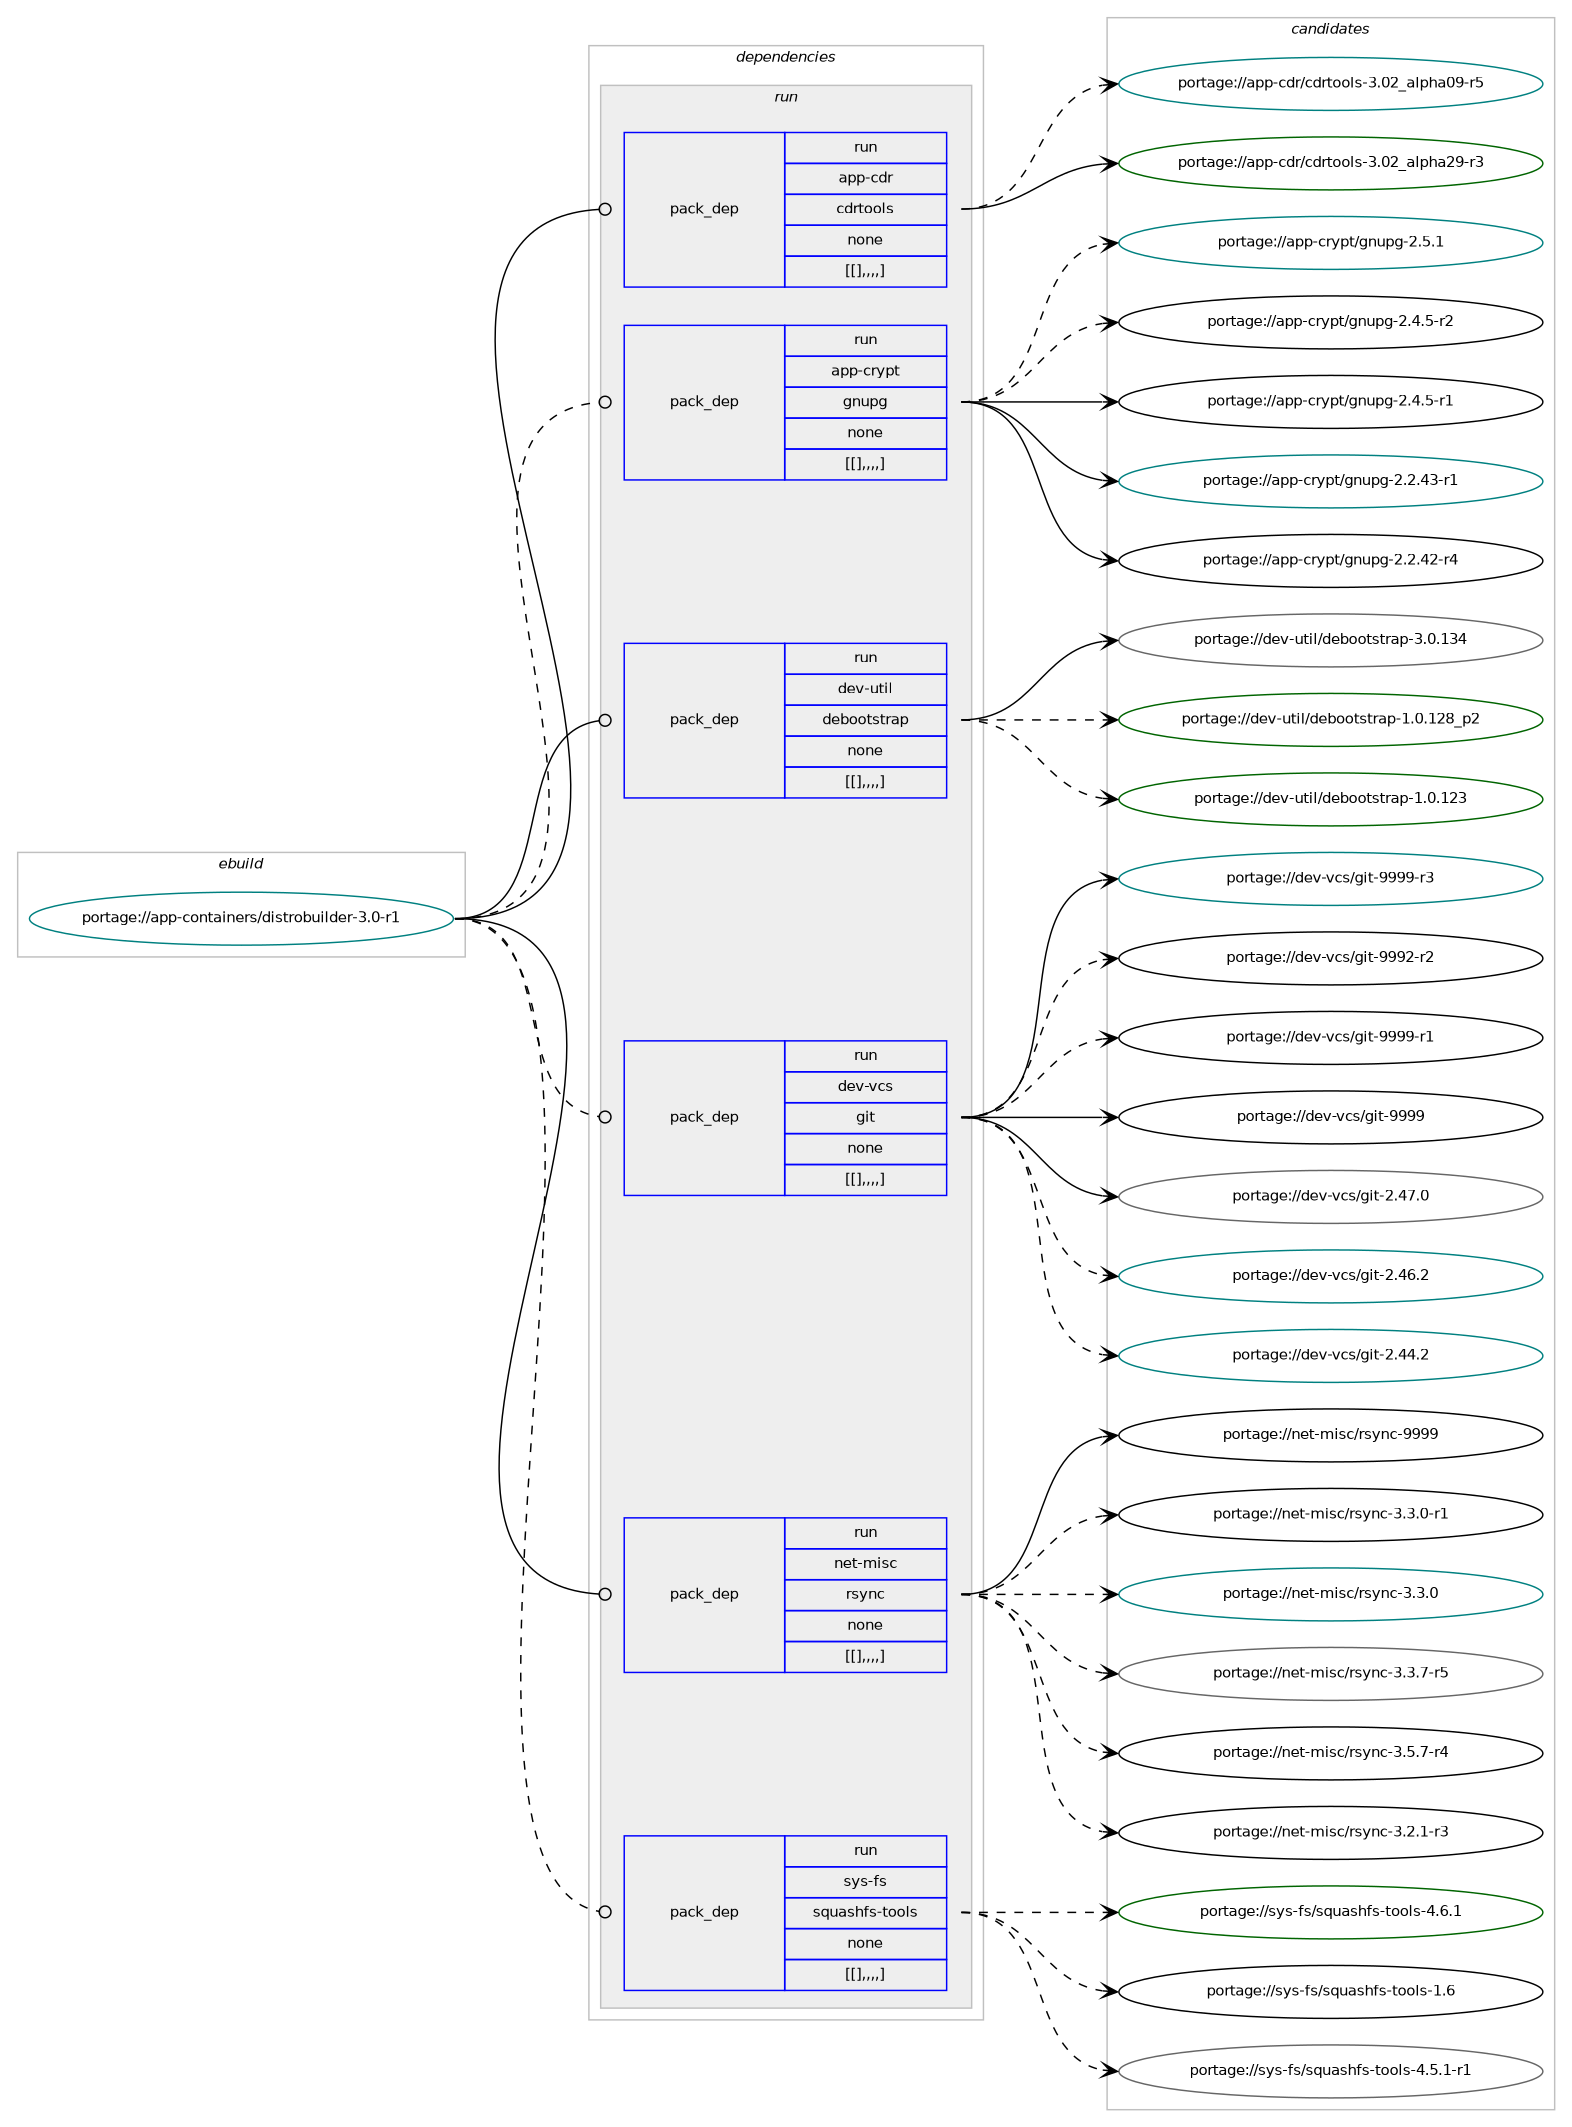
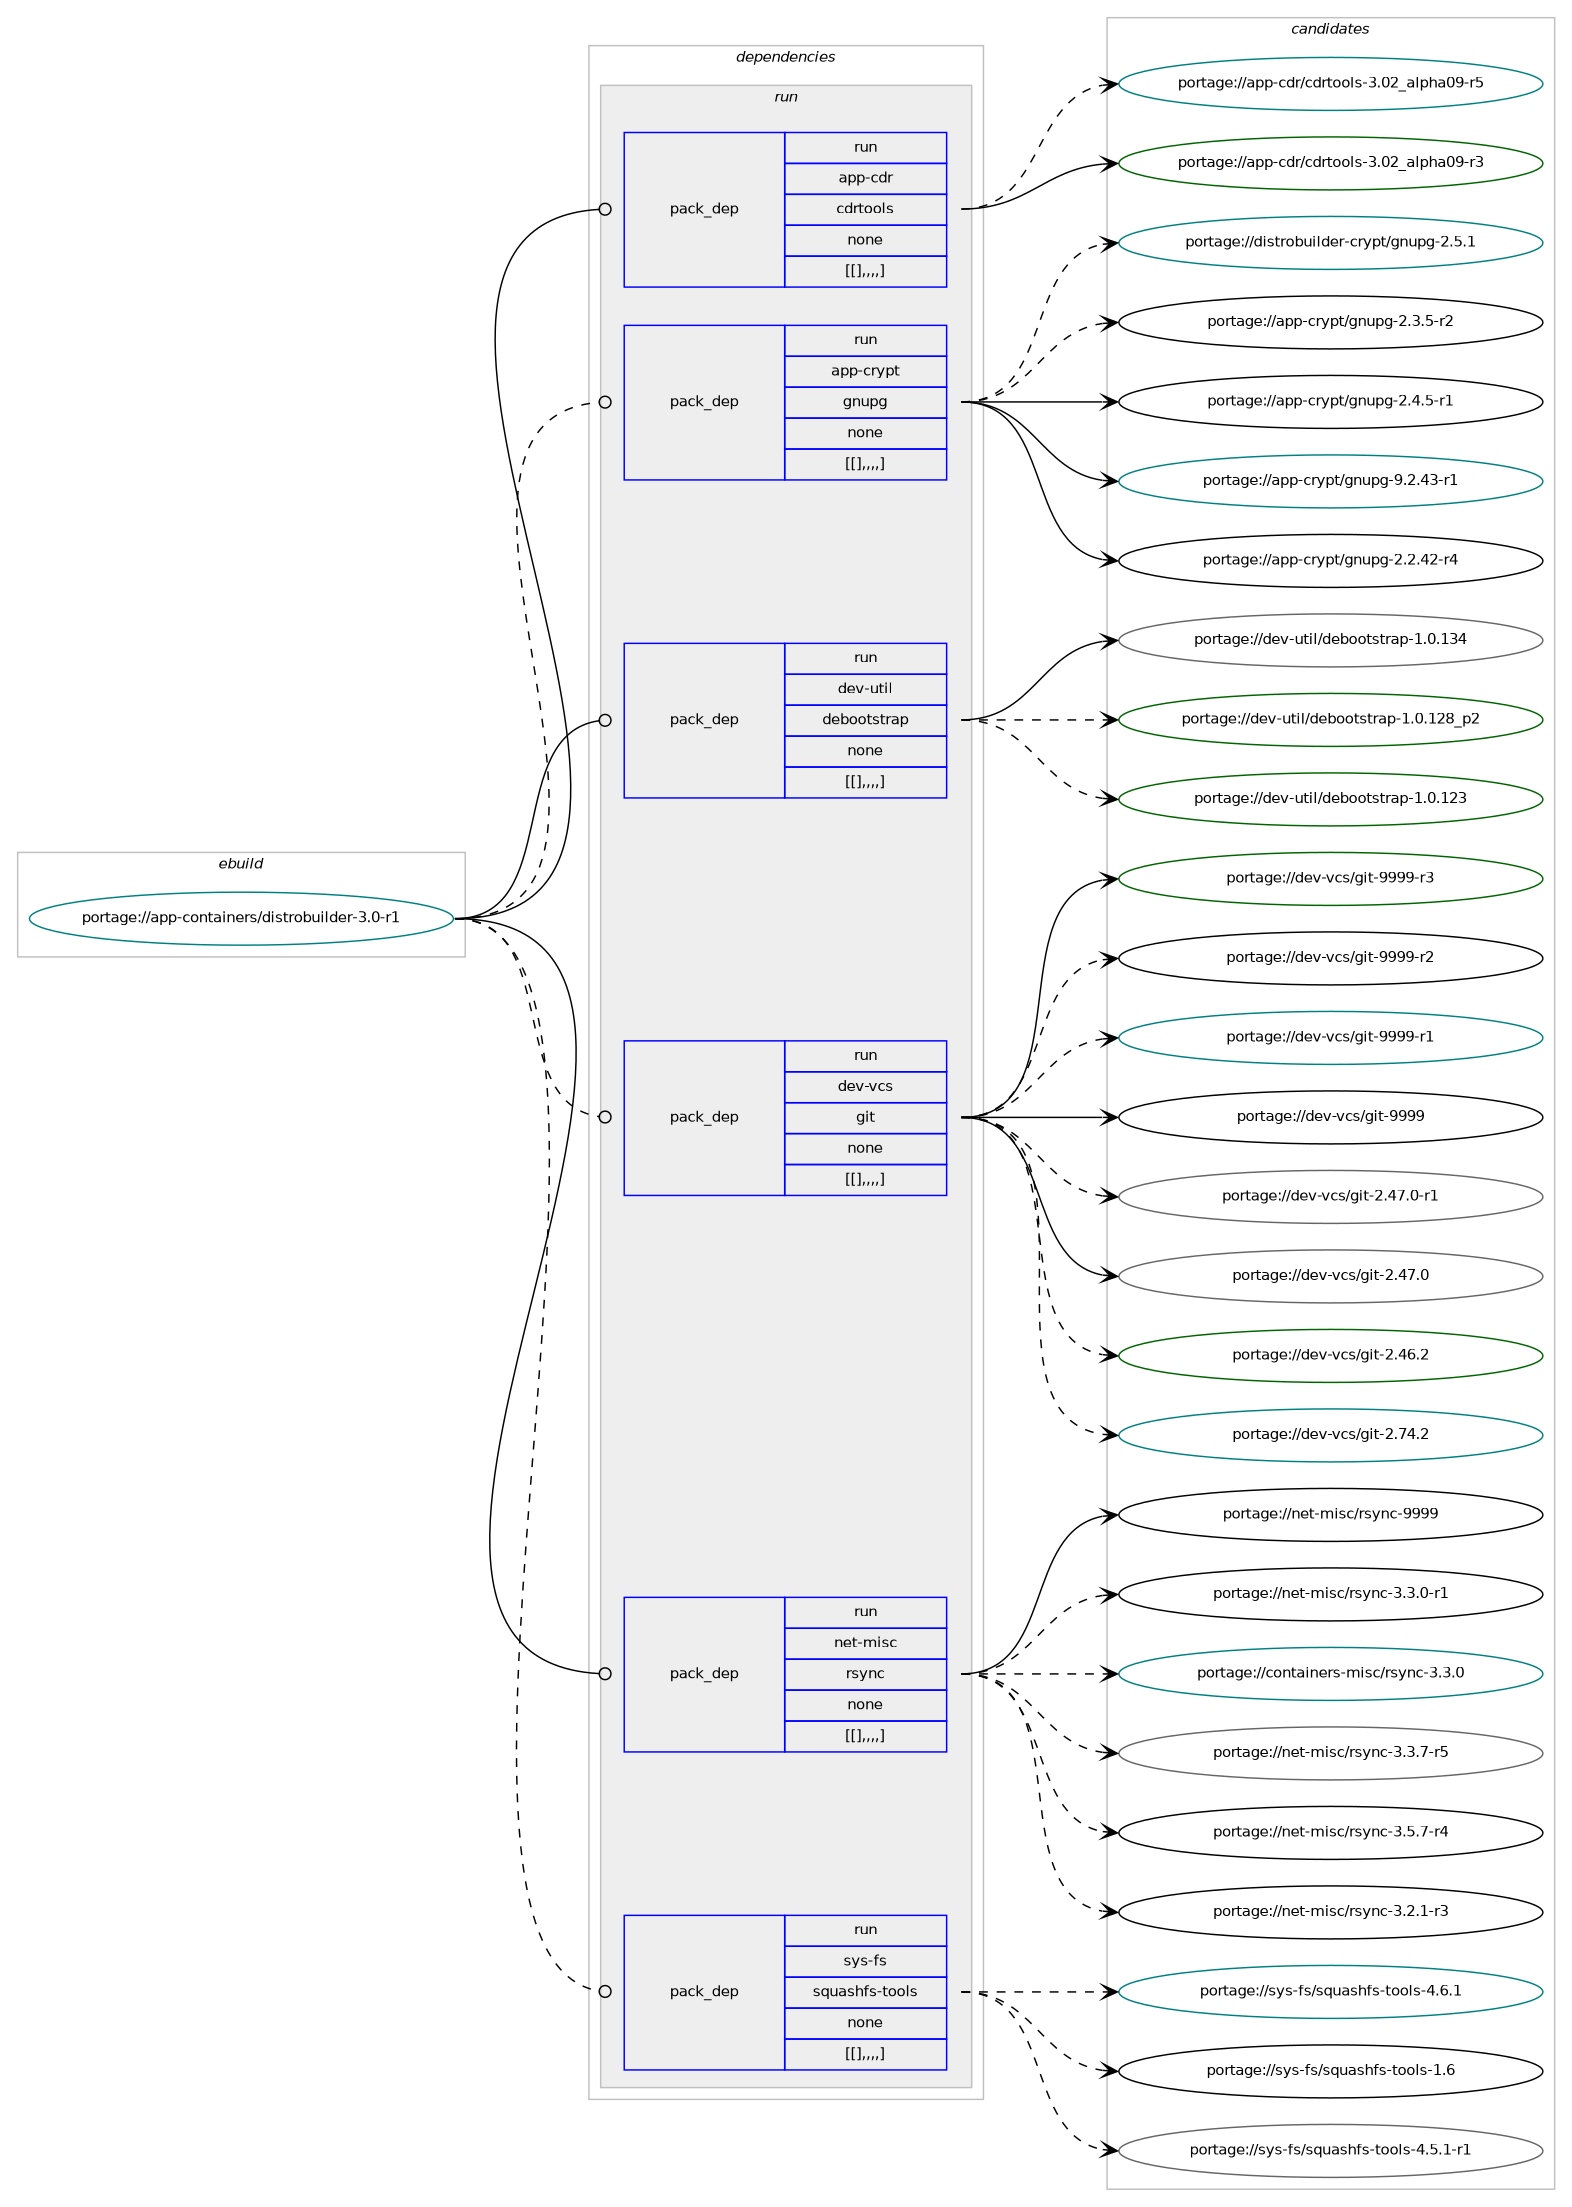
node "portage://app-cdr/cdrtools-3.02_alpha29-r3": label "portage://app-cdr/cdrtools-3.02_alpha29-r3" -> "portage://app-cdr/cdrtools-3.02_alpha09-r3"
node "portage://app-crypt/gnupg-2.5.1": label "portage://app-crypt/gnupg-2.5.1" -> "portage://distrobuilder-crypt/gnupg-2.5.1"
node "portage://app-crypt/gnupg-2.4.5-r2": label "portage://app-crypt/gnupg-2.4.5-r2" -> "portage://app-crypt/gnupg-2.3.5-r2"
node "portage://app-crypt/gnupg-2.2.43-r1": label "portage://app-crypt/gnupg-2.2.43-r1" -> "portage://app-crypt/gnupg-9.2.43-r1"
node "portage://dev-util/debootstrap-3.0.134": label "portage://dev-util/debootstrap-3.0.134" -> "portage://dev-util/debootstrap-1.0.134"
node "portage://dev-vcs/git-9999-r3": color teal -> darkgreen
node "portage://dev-vcs/git-9992-r2": label "portage://dev-vcs/git-9992-r2" -> "portage://dev-vcs/git-9999-r2"
node "portage://dev-vcs/git-9999-r1": color black -> teal
node "portage://dev-vcs/git-2.47.0-r1": added
node "portage://dev-vcs/git-2.46.2": color teal -> darkgreen
node "portage://dev-vcs/git-2.44.2": label "portage://dev-vcs/git-2.44.2" -> "portage://dev-vcs/git-2.74.2"
node "portage://net-misc/rsync-3.3.0": label "portage://net-misc/rsync-3.3.0" -> "portage://containers-misc/rsync-3.3.0"
node "portage://sys-fs/squashfs-tools-4.6.1": color darkgreen -> teal
